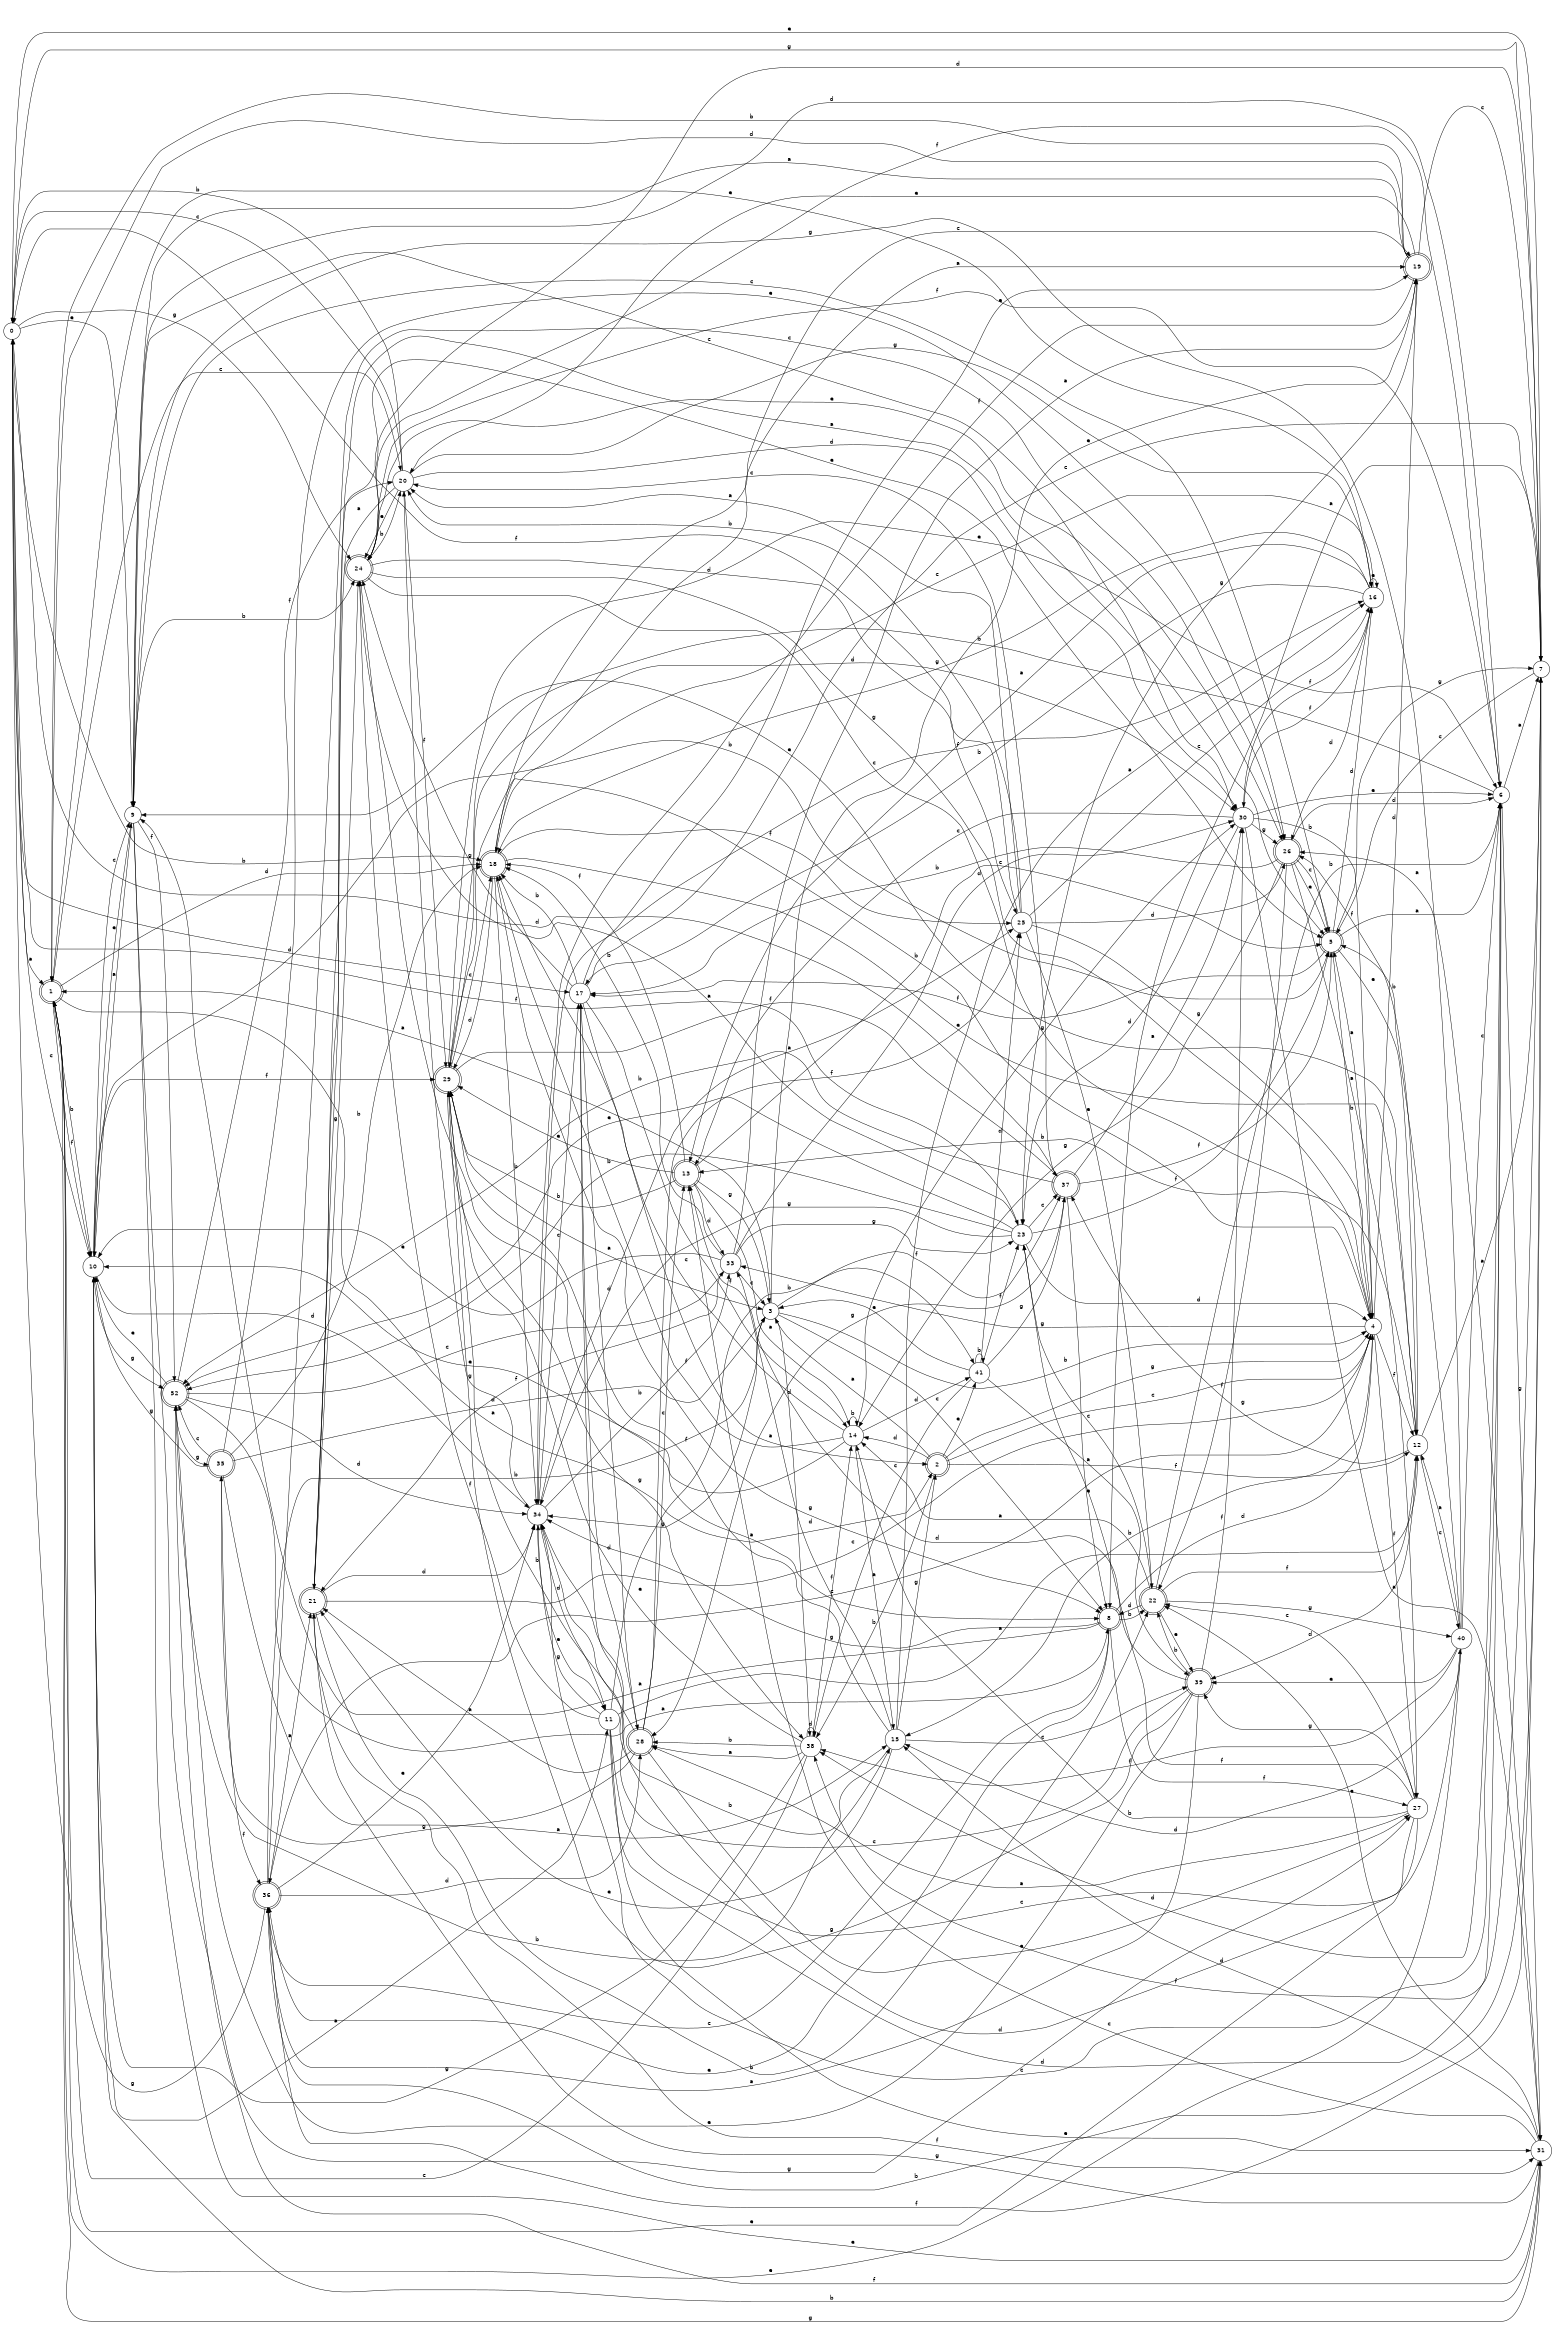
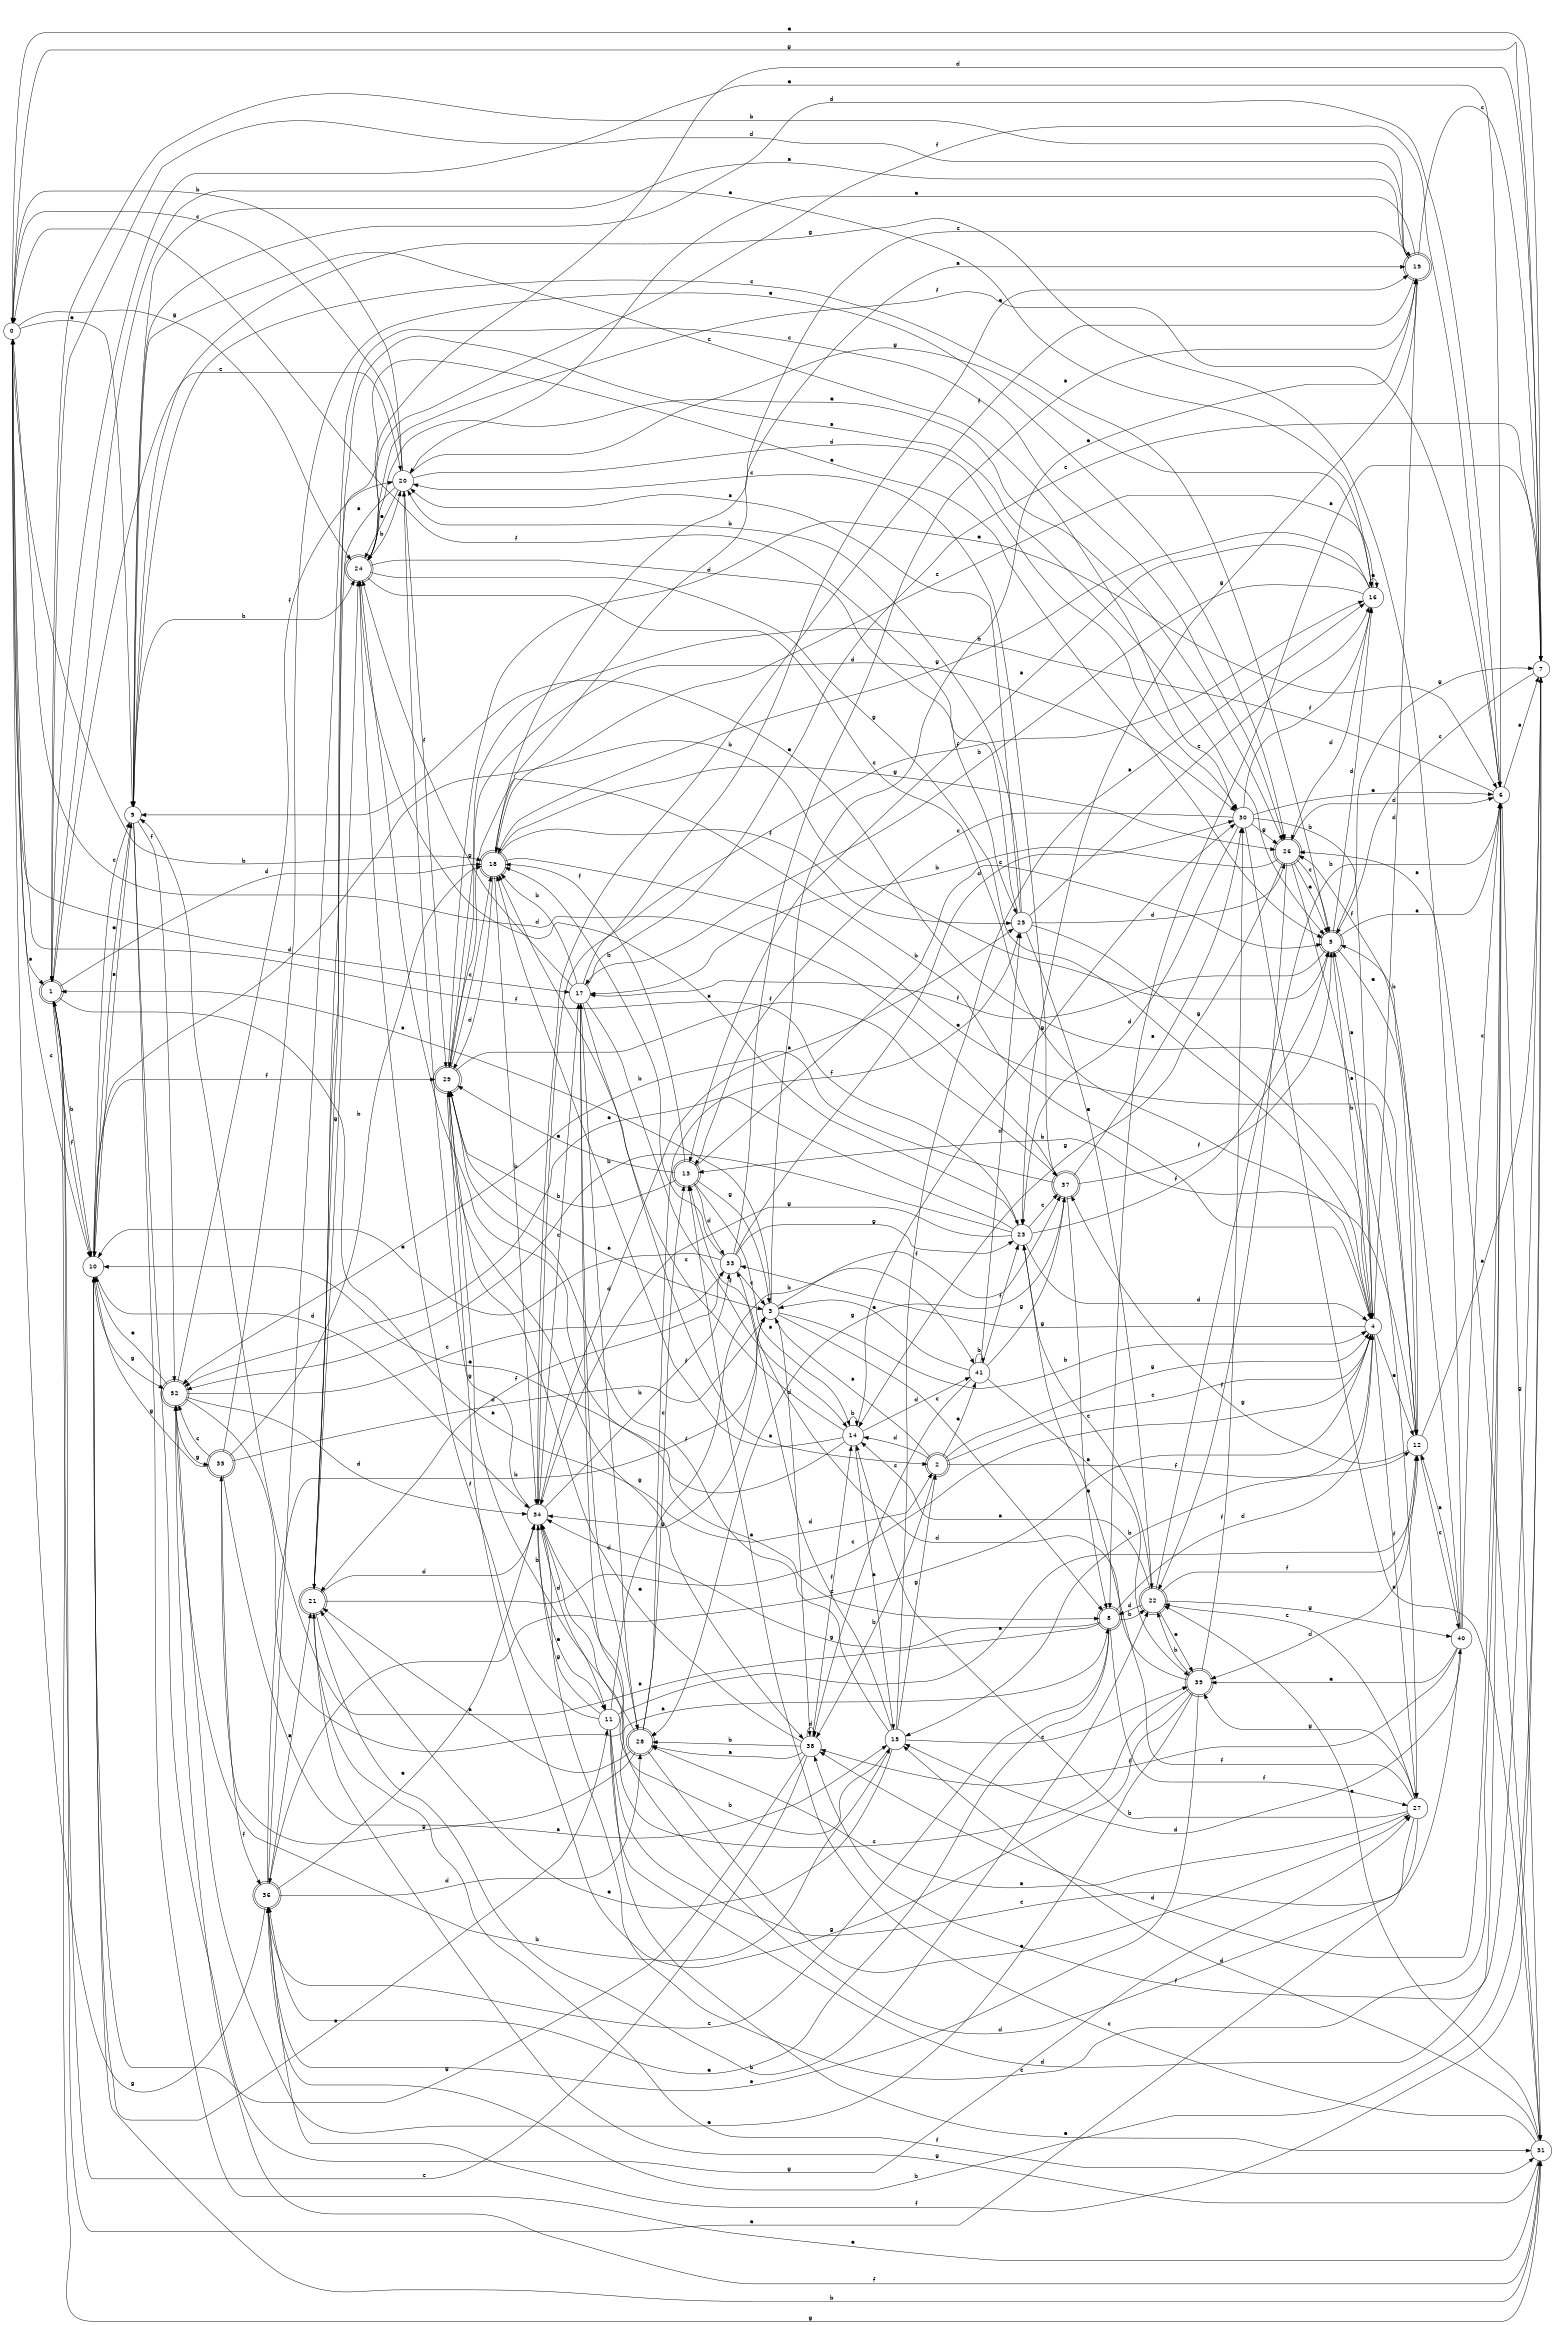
edge "16" -> "30": removed, label "f"
edge "18" -> "8": now "18" -> "26"
edge "4" -> "12": label "f" -> "e"
edge "40" -> "1": now "6" -> "1"
